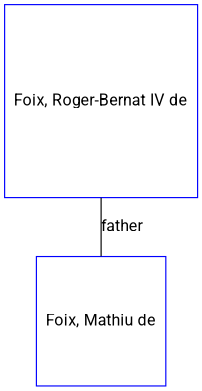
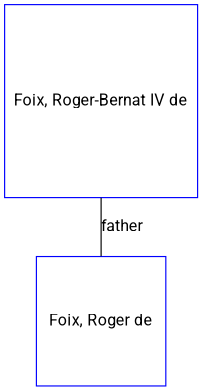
node "Foix, Mathiu de": label "Foix, Mathiu de" -> "Foix, Roger de"
